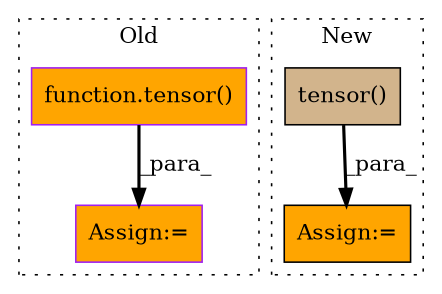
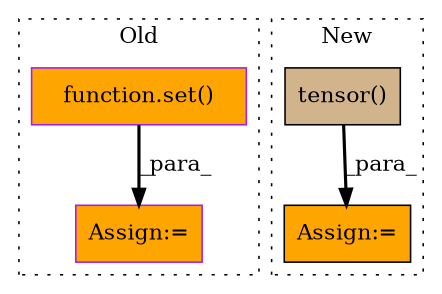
node "function.tensor()": label "function.tensor()" -> "function.set()"
